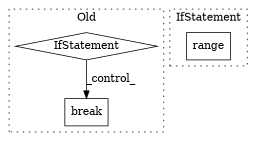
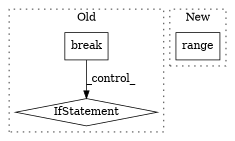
cluster "IfStatement": label "IfStatement" -> "New"
edge "IfStatement" -> "break": reversed
